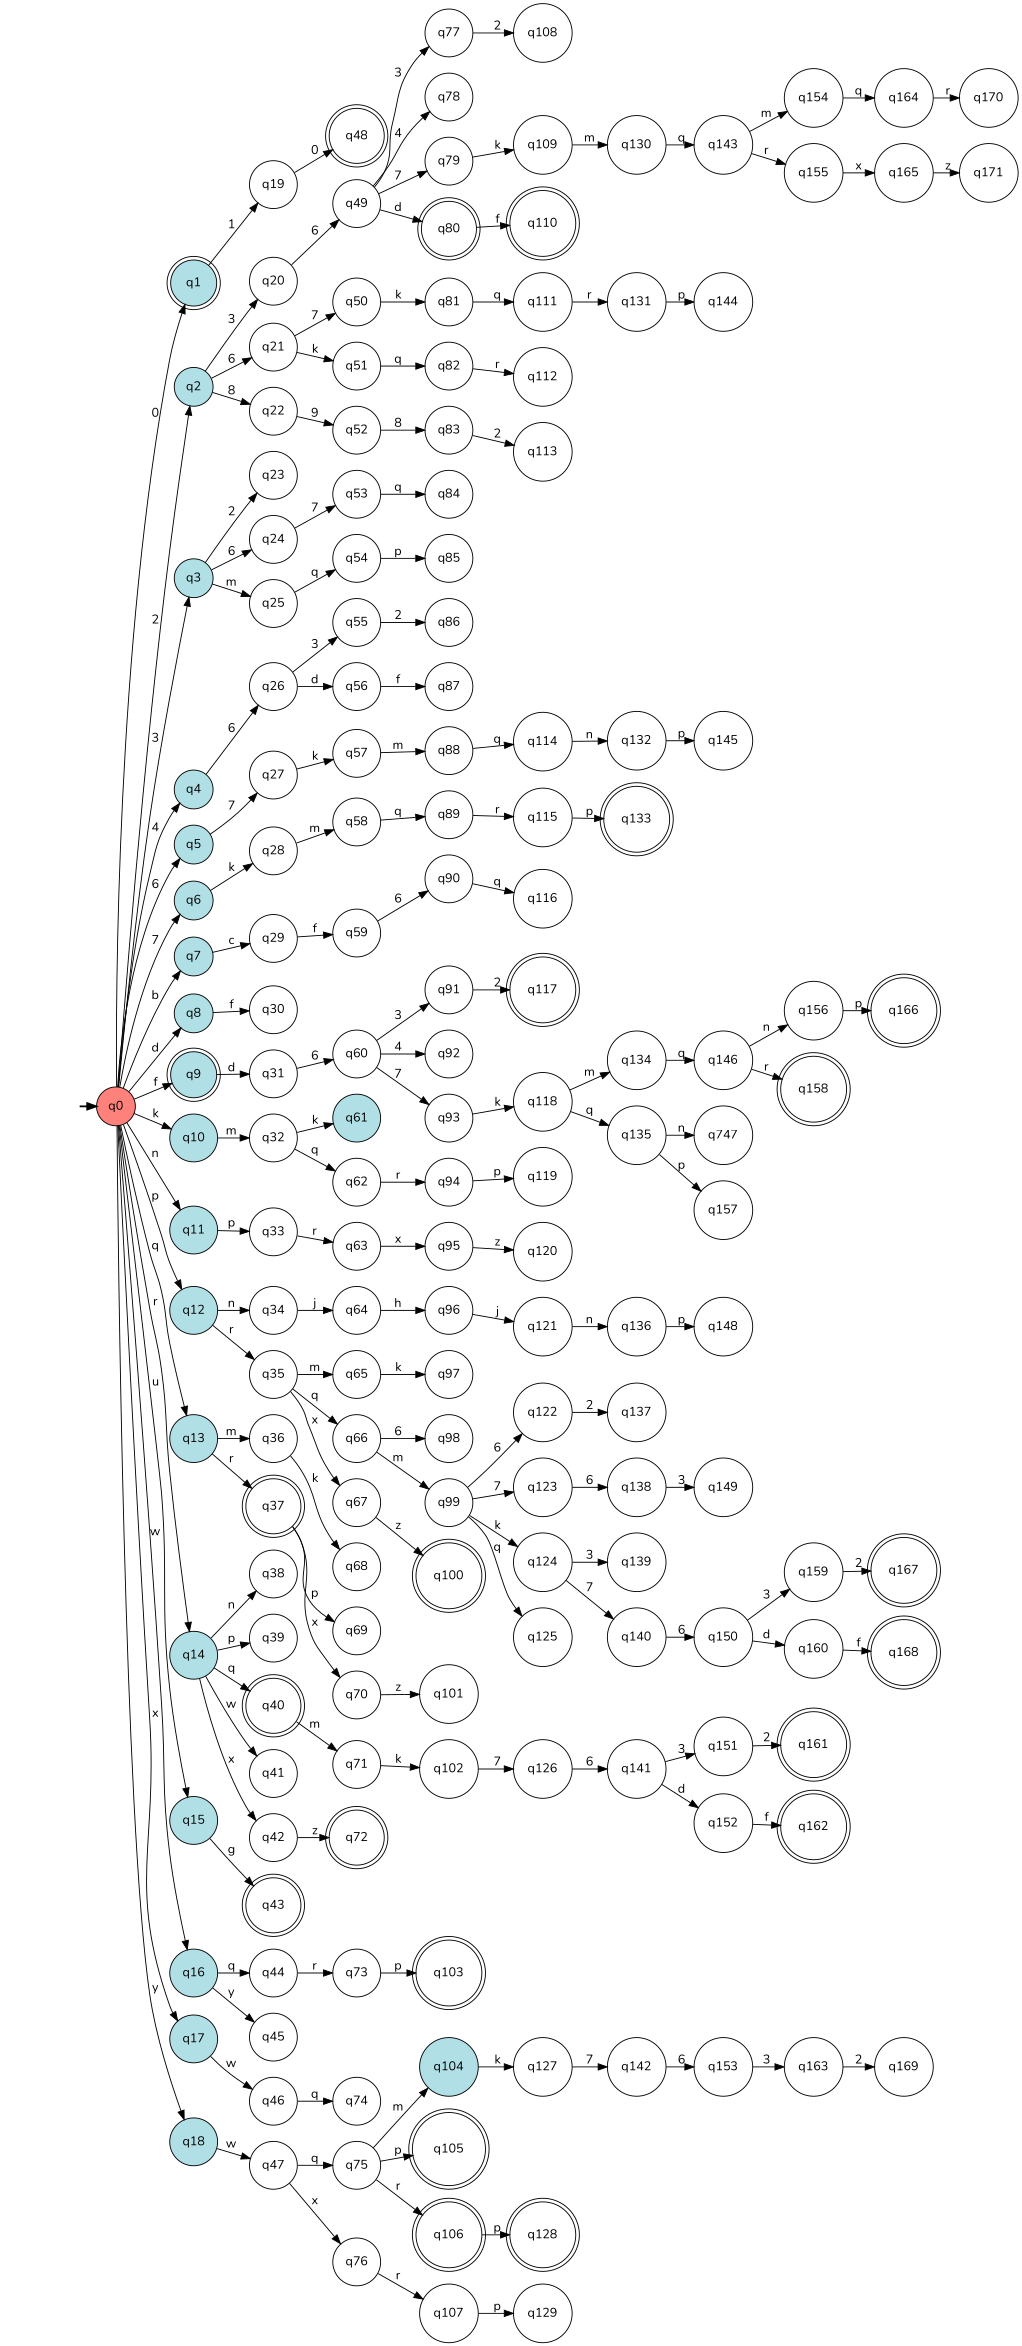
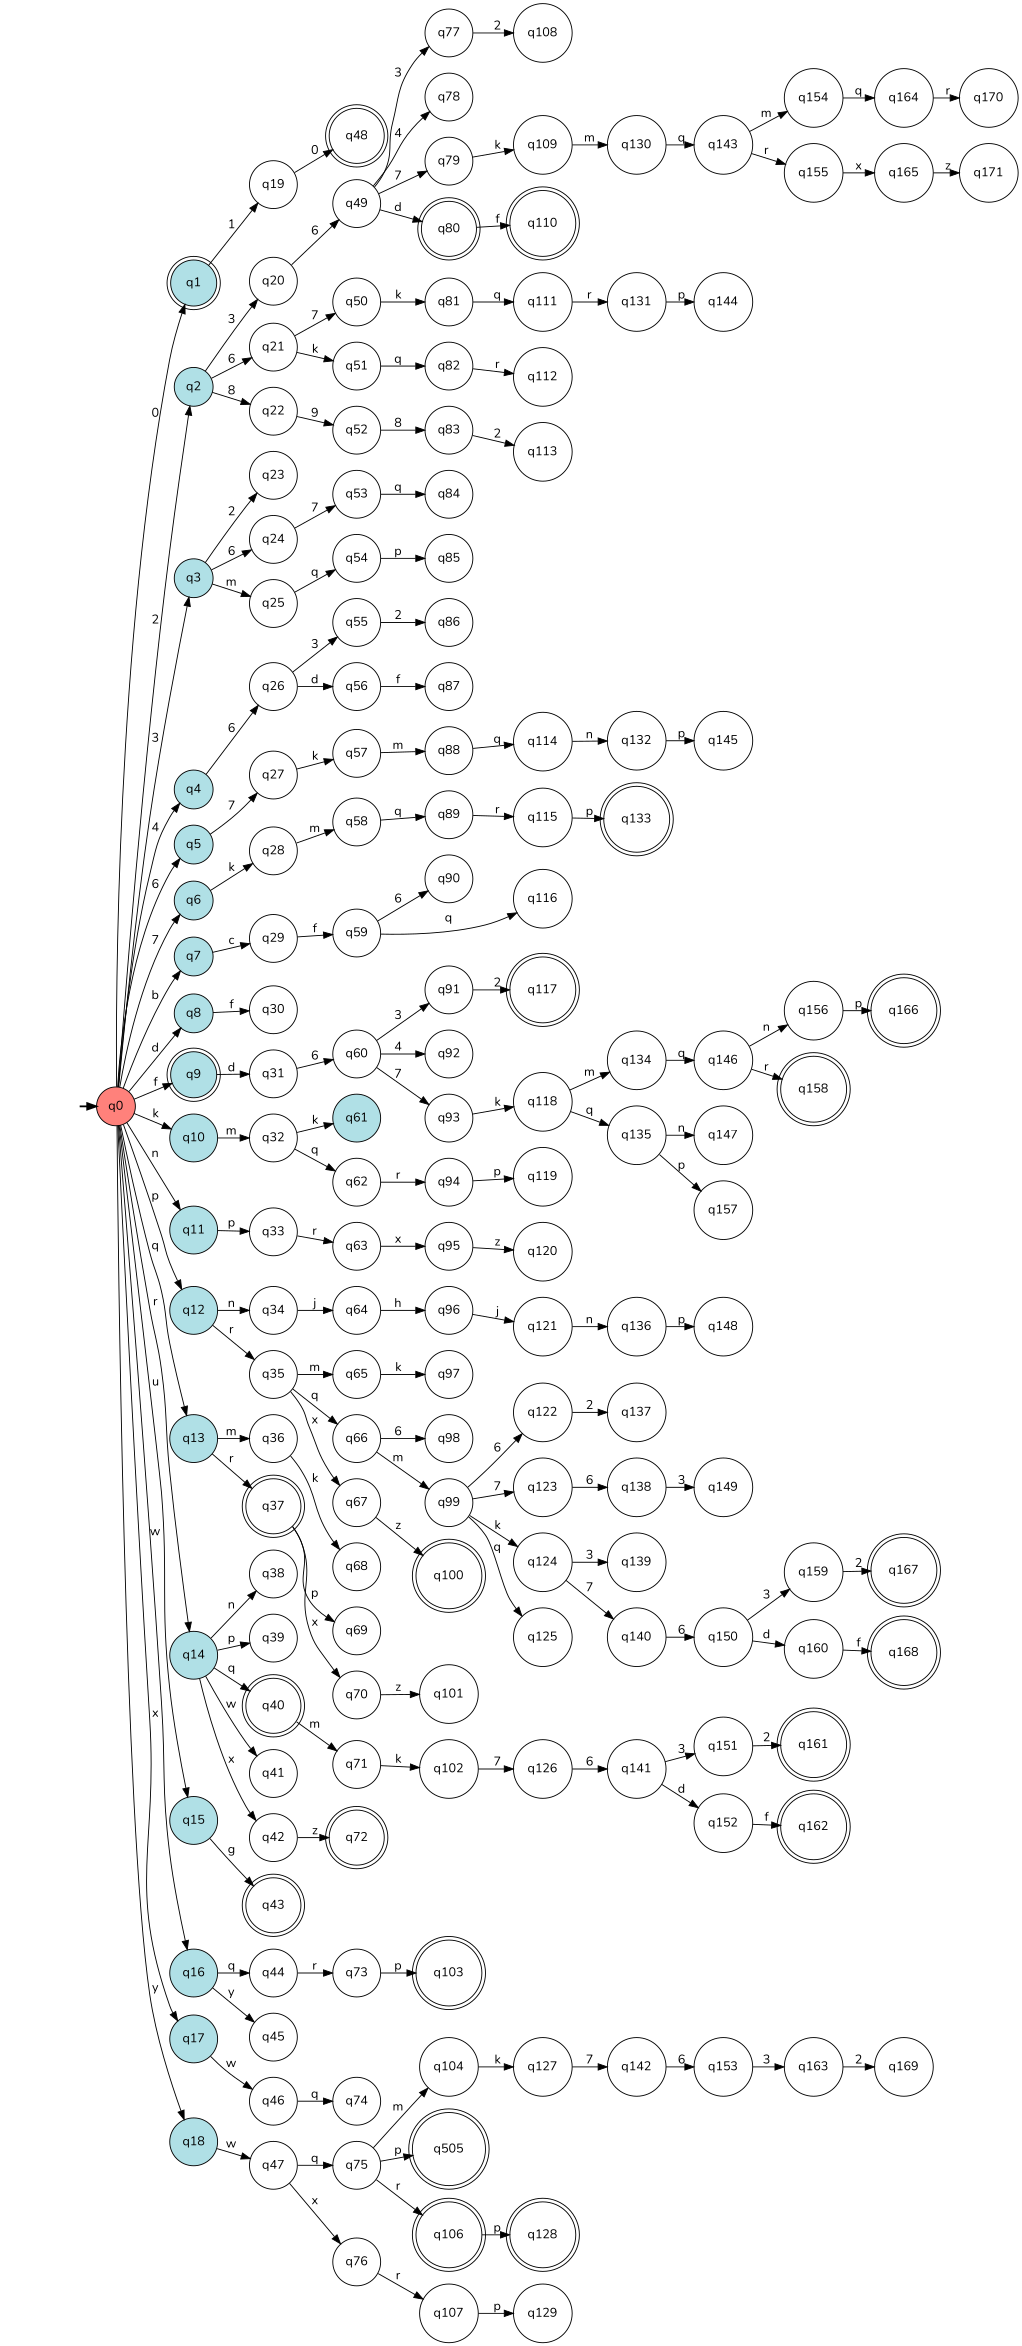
edge "q90" -> "q116": now "q59" -> "q116"
node "q747": label "q747" -> "q147"
node "q104": fillcolor powderblue -> white
node "q105": label "q105" -> "q505"
